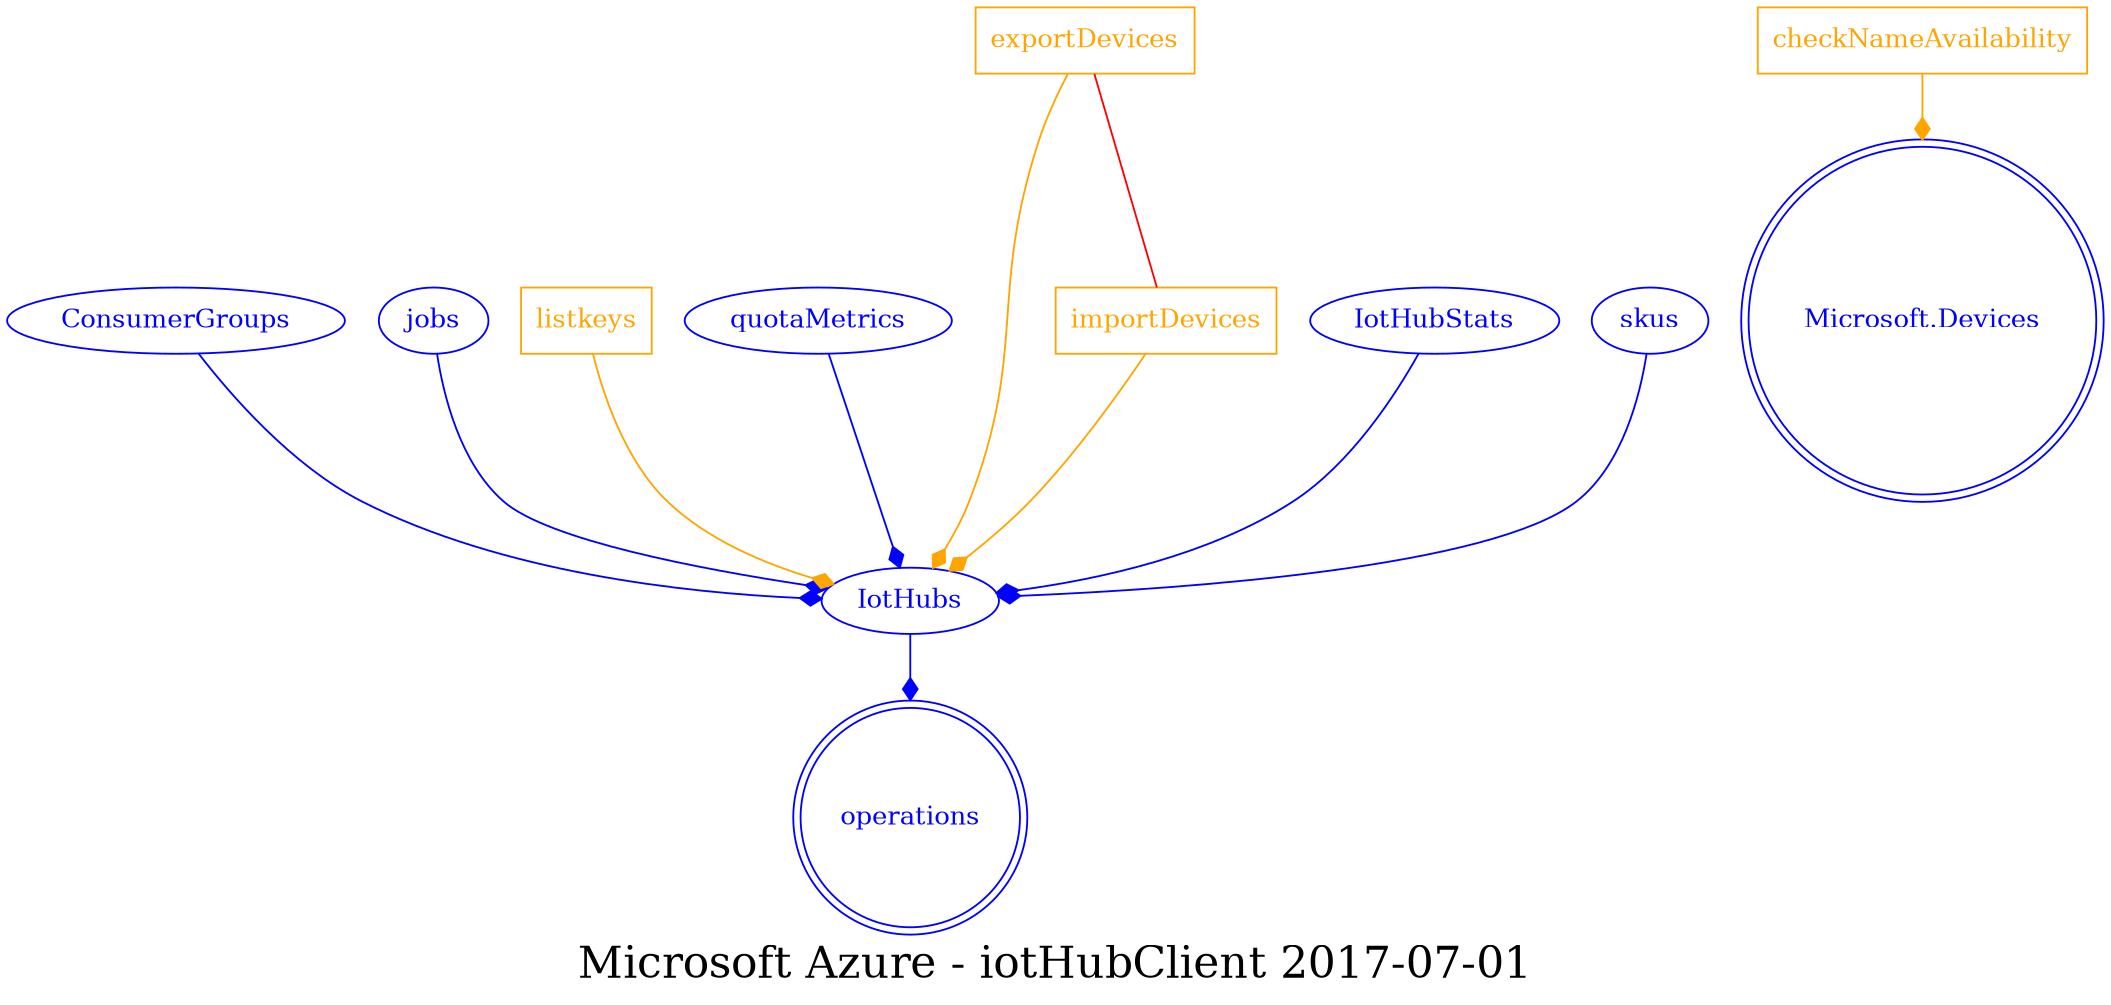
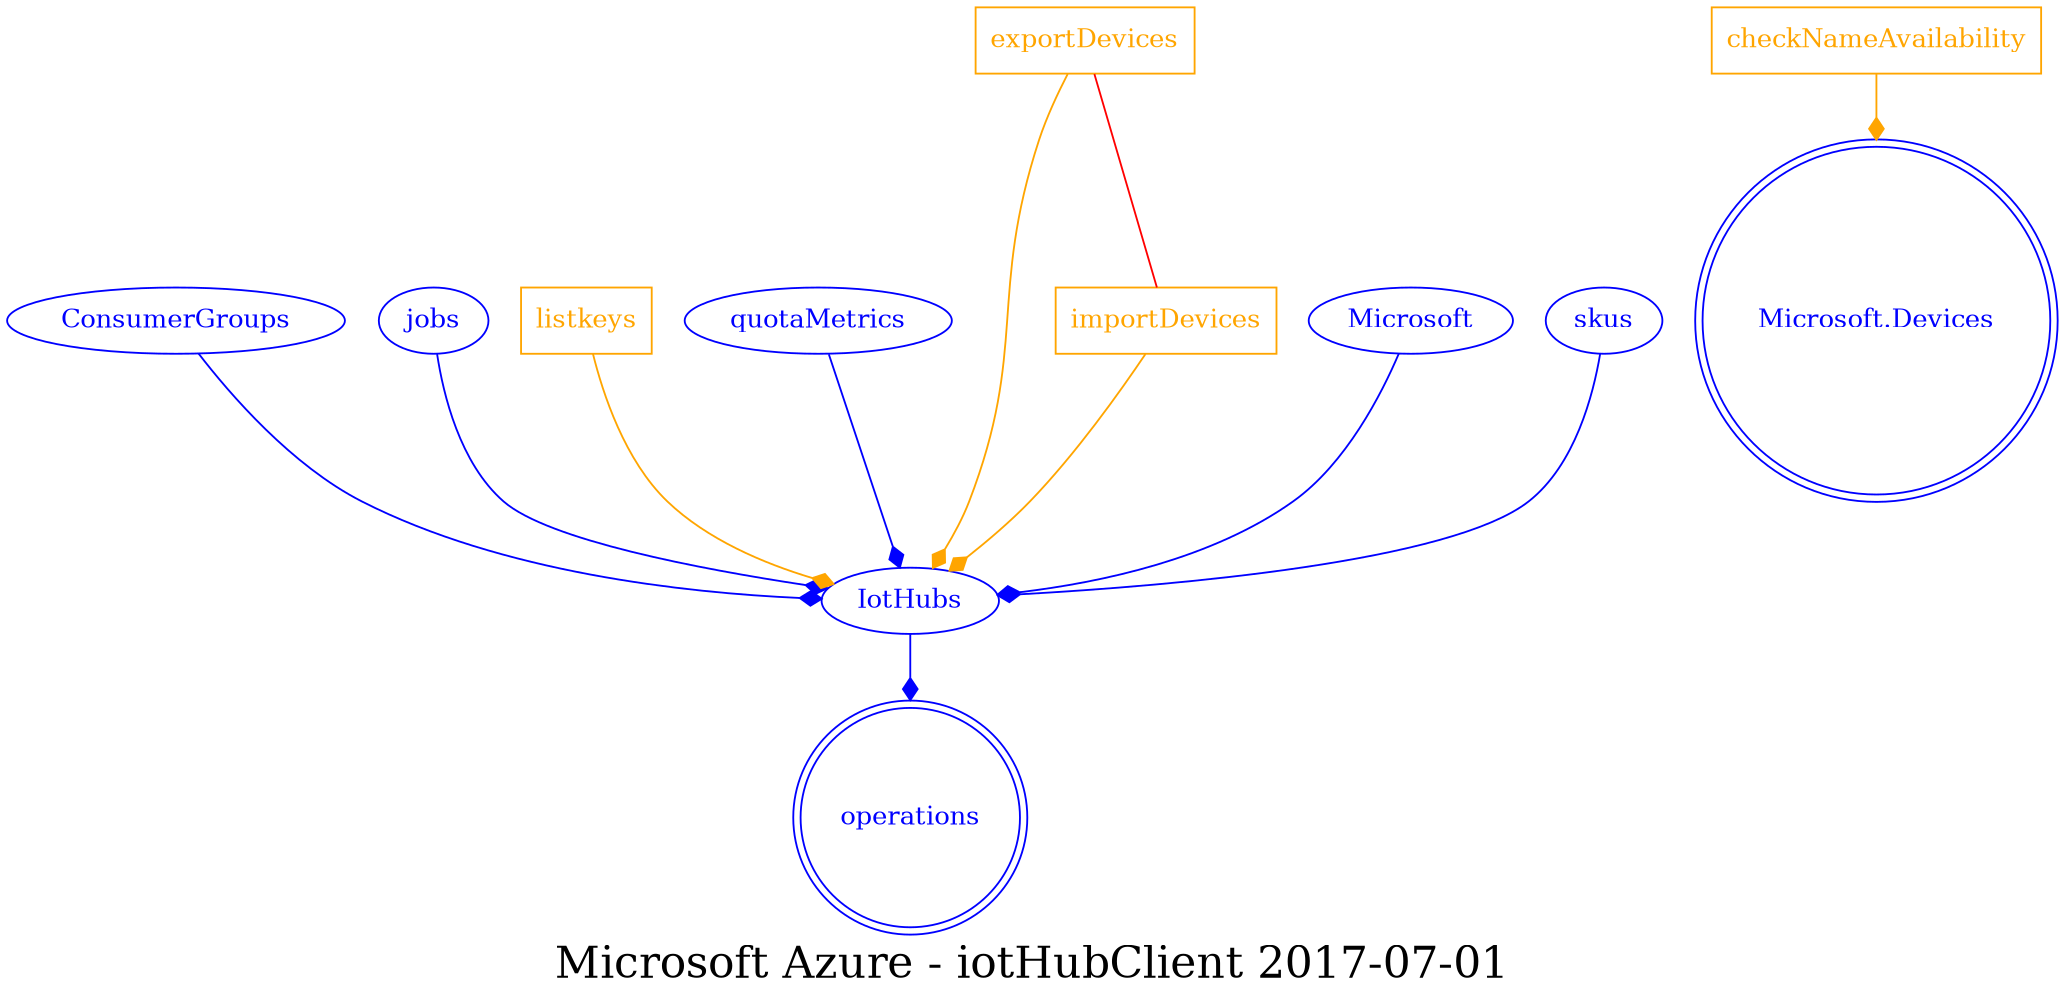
node "IotHubStats": label "IotHubStats" -> "Microsoft"
